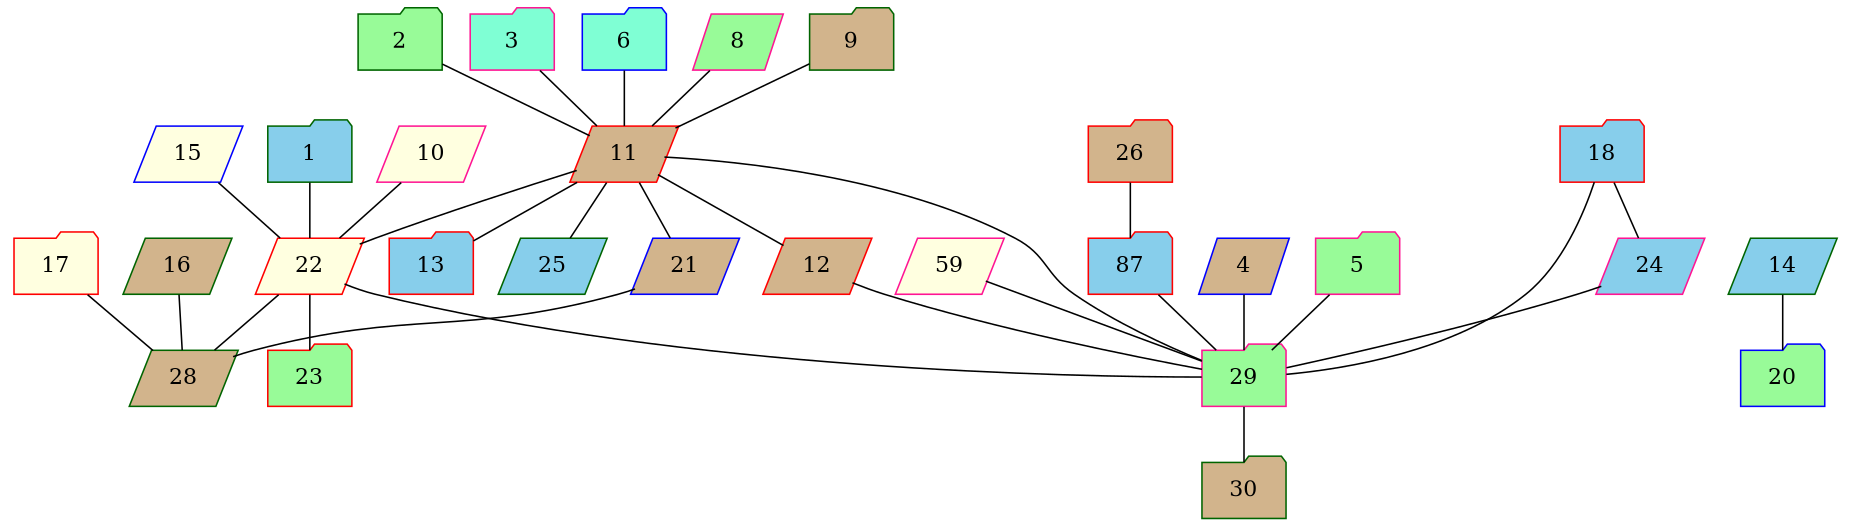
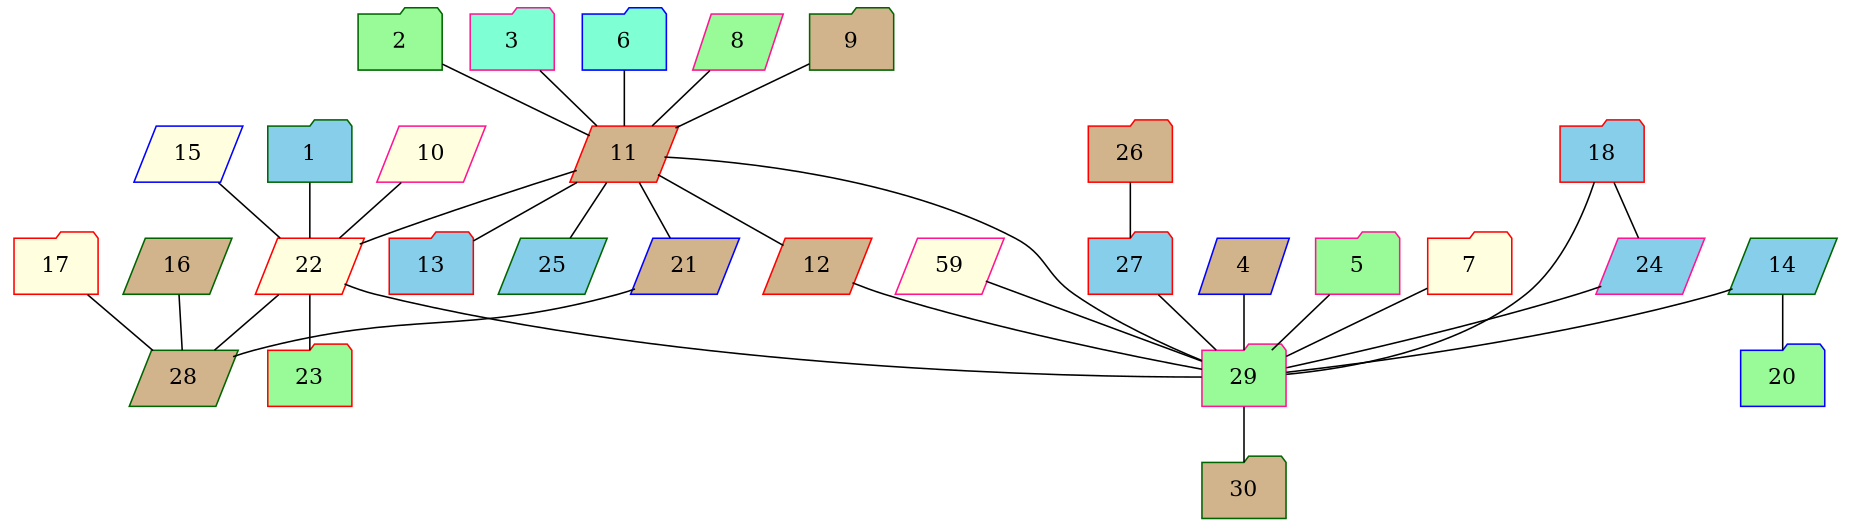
node "87": label "87" -> "27"
node "7": added
edge "14" -- "29": added
